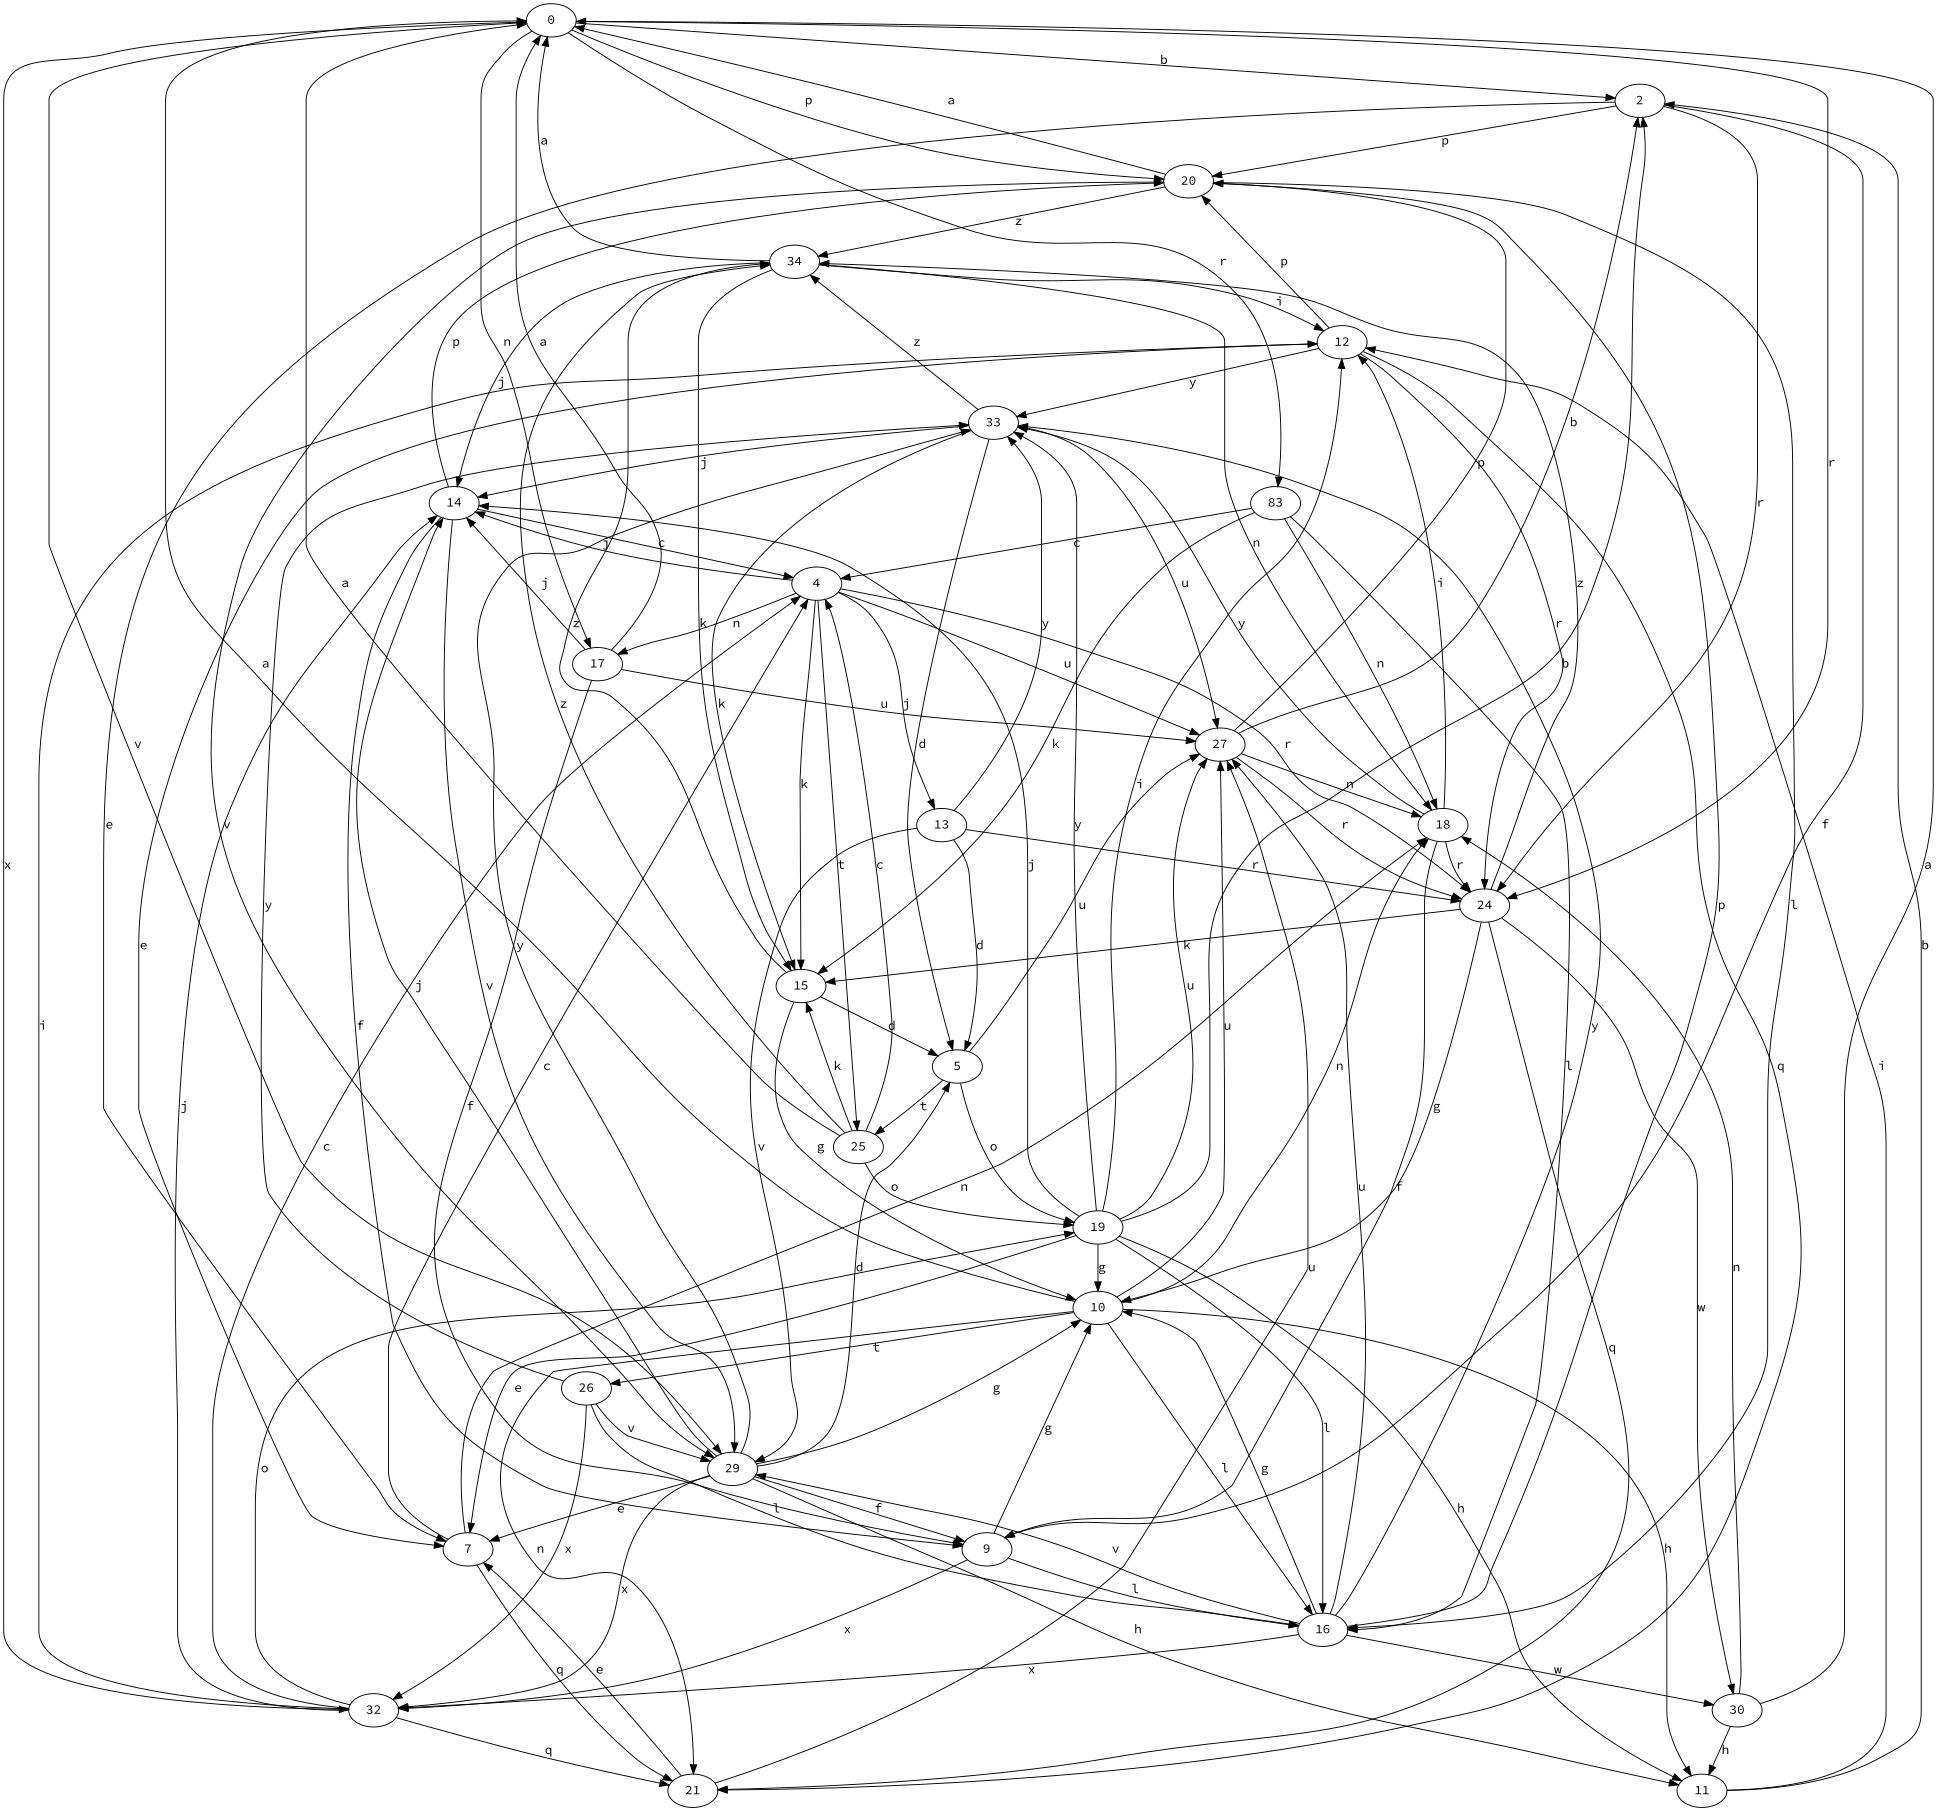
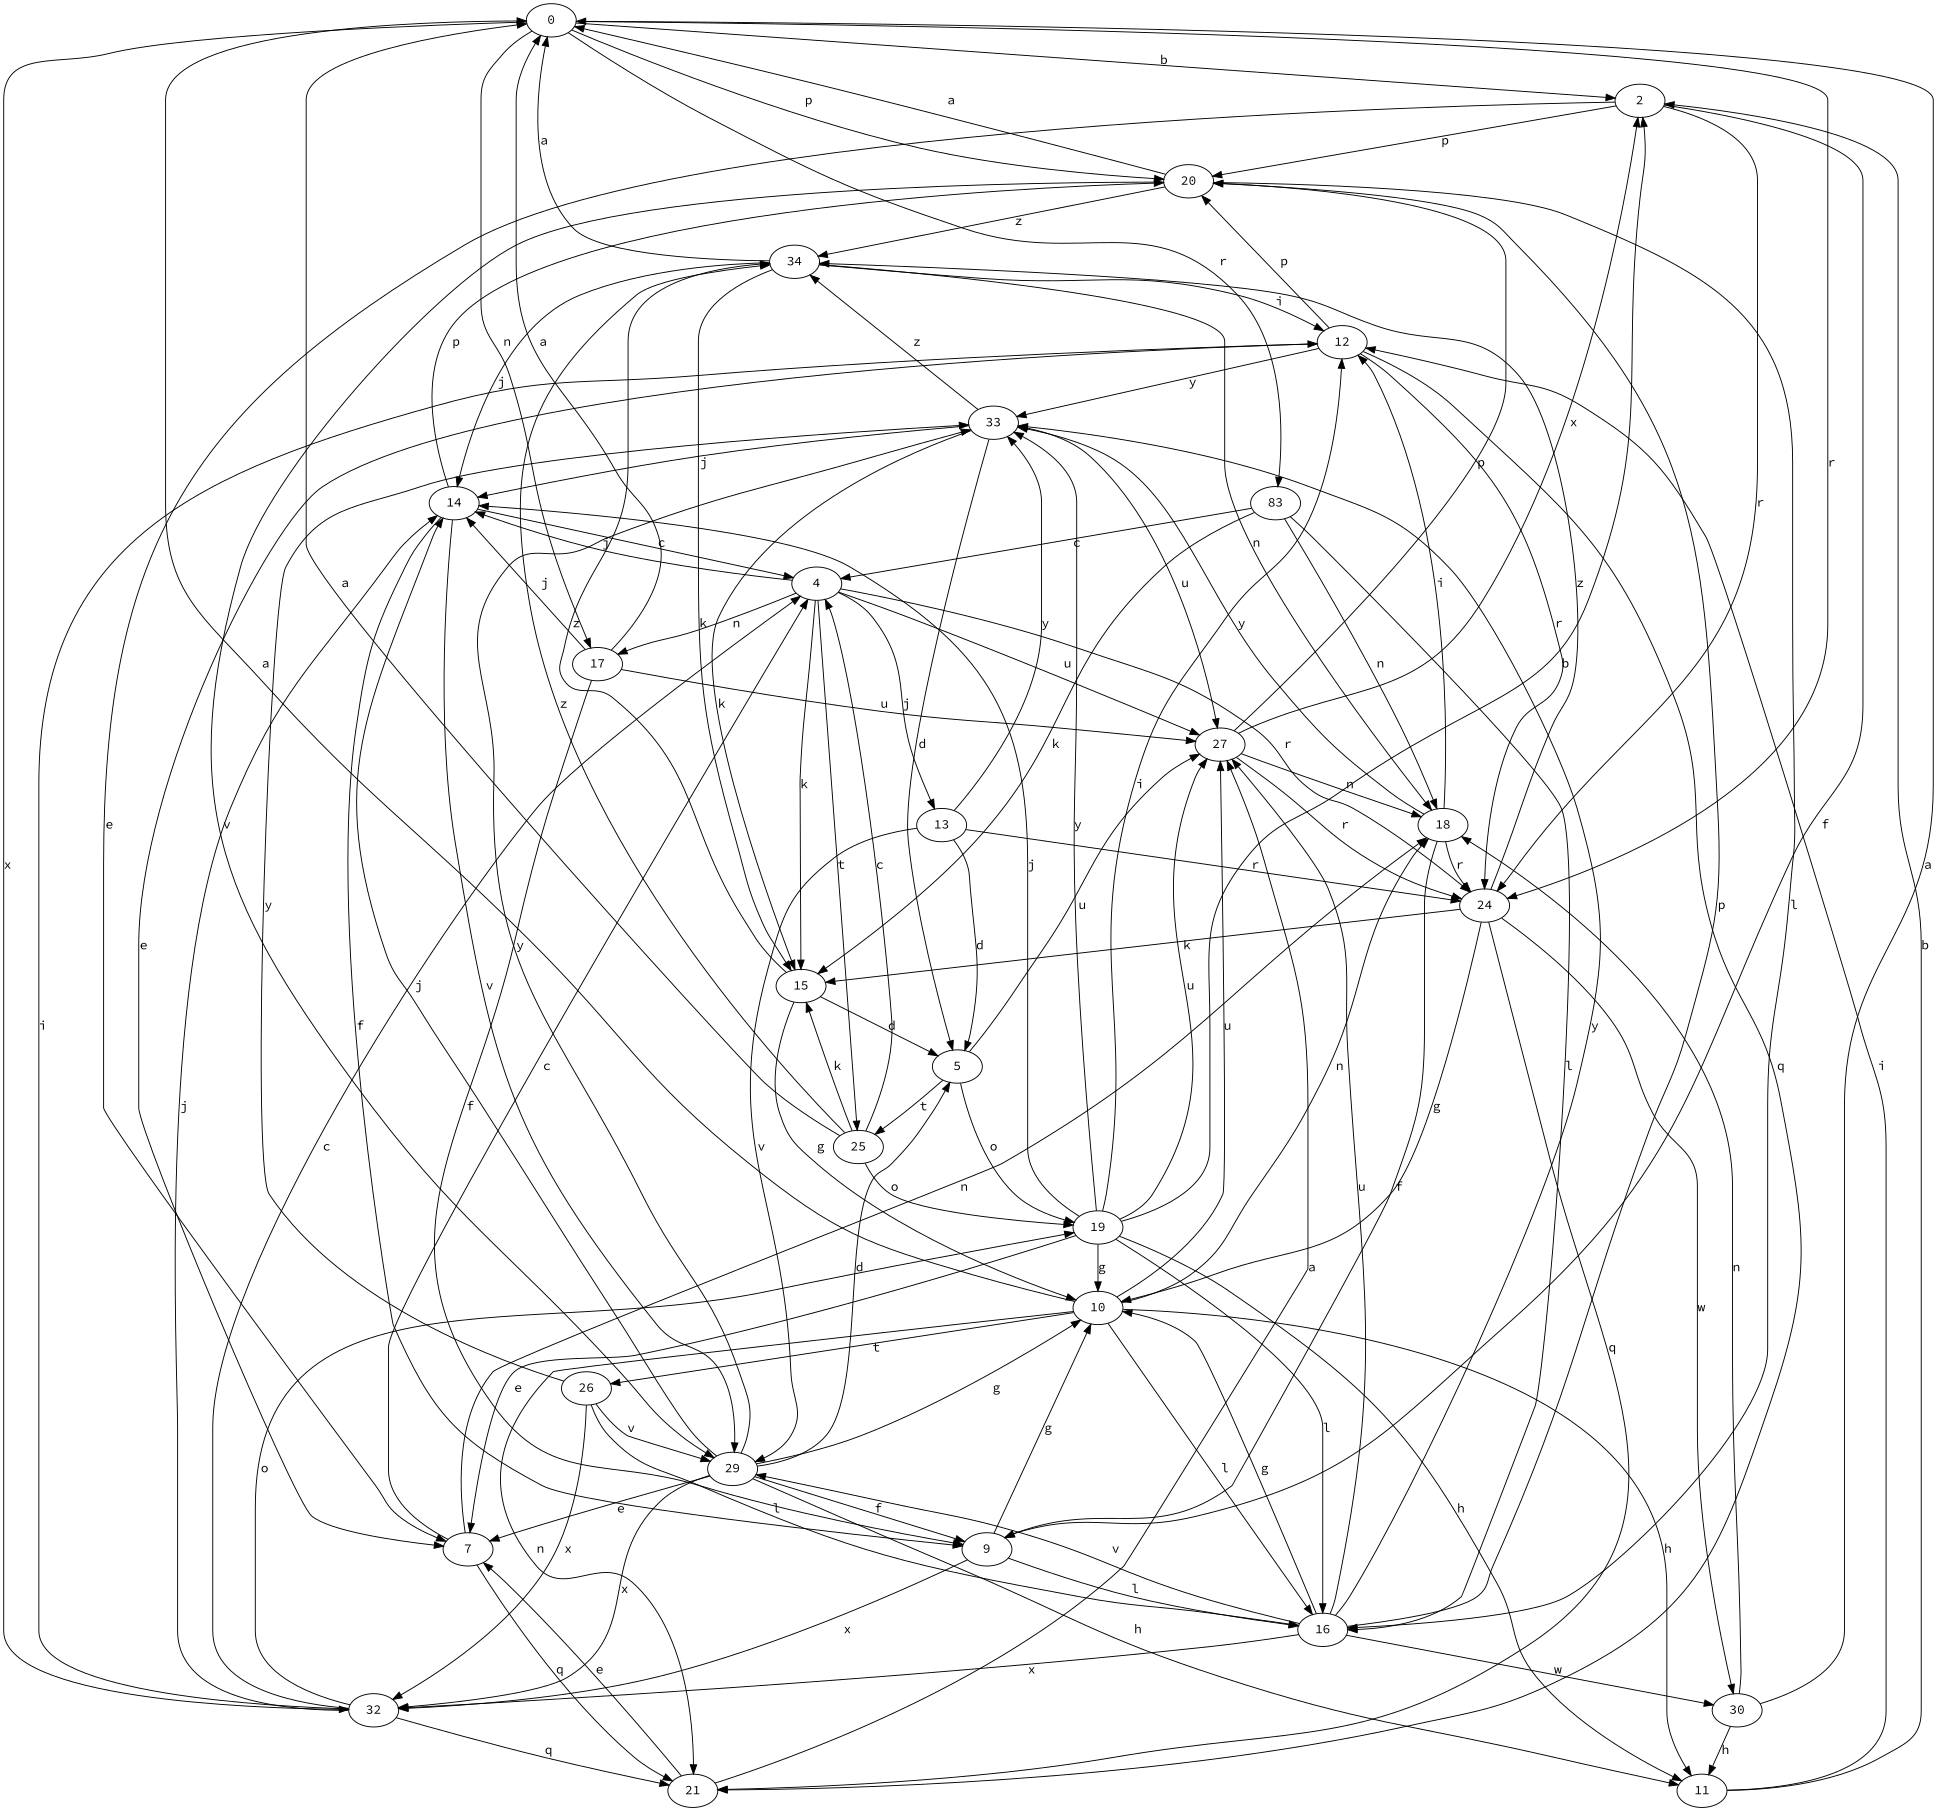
edge "27" -> "2": label "b" -> "x"
edge "0" -> "29": removed, label "v"
edge "21" -> "27": label "u" -> "a"
